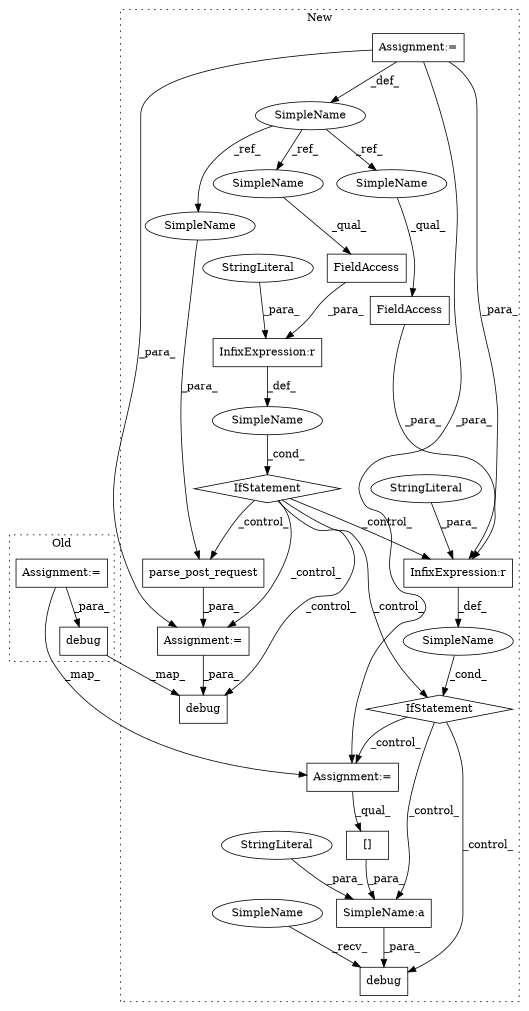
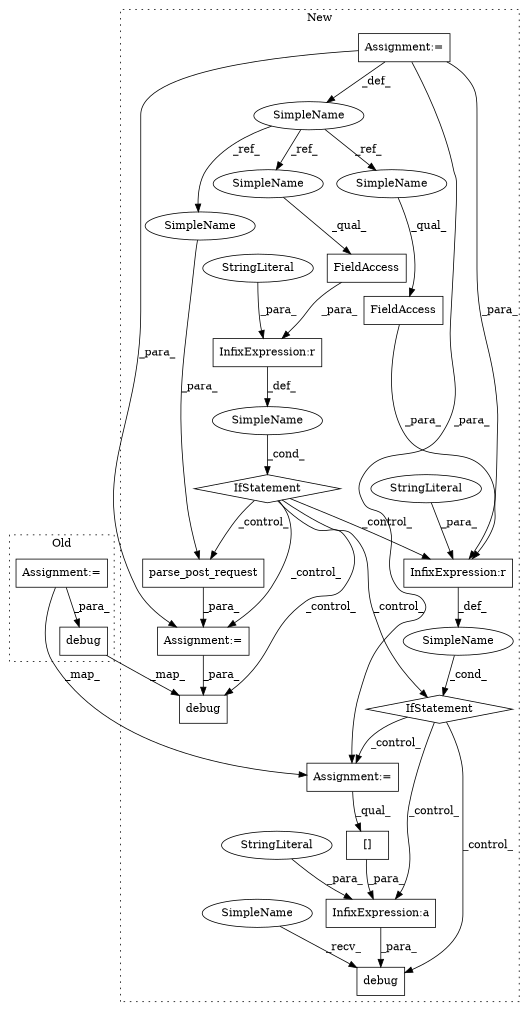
node "SimpleName:a": label "SimpleName:a" -> "InfixExpression:a"
